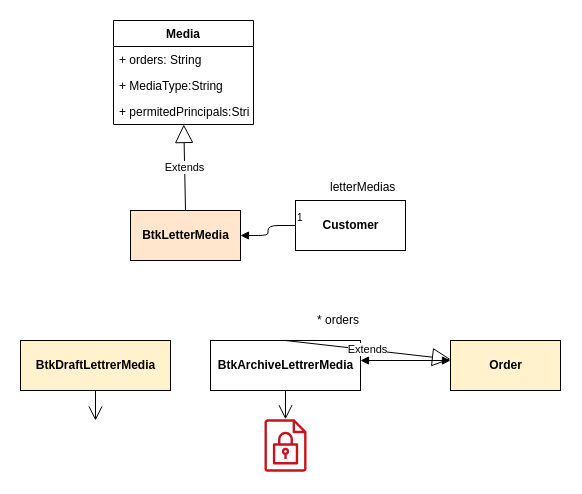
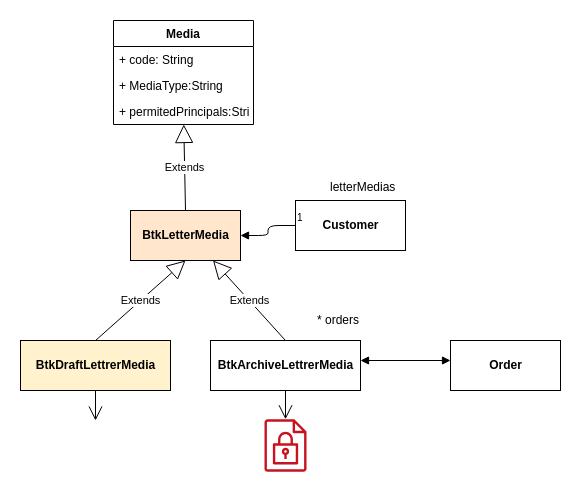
node "+ orders: String": label "+ orders: String" -> "+ code: String"
edge "BtkDraftLettrerMedia" -> "BtkLetterMedia": added, label "Extends"
edge "BtkArchiveLettrerMedia" -> "Order": now "BtkArchiveLettrerMedia" -> "BtkLetterMedia"
node "Order": fillcolor #fff2cc -> #ffffff
